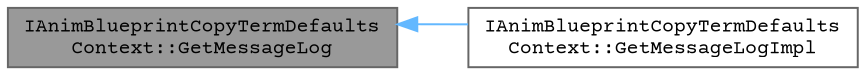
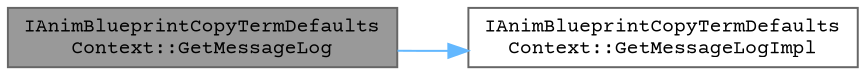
edge "IAnimBlueprintCopyTermDefaults Context::GetMessageLogImpl" -> "IAnimBlueprintCopyTermDefaults Context::GetMessageLog": reversed
